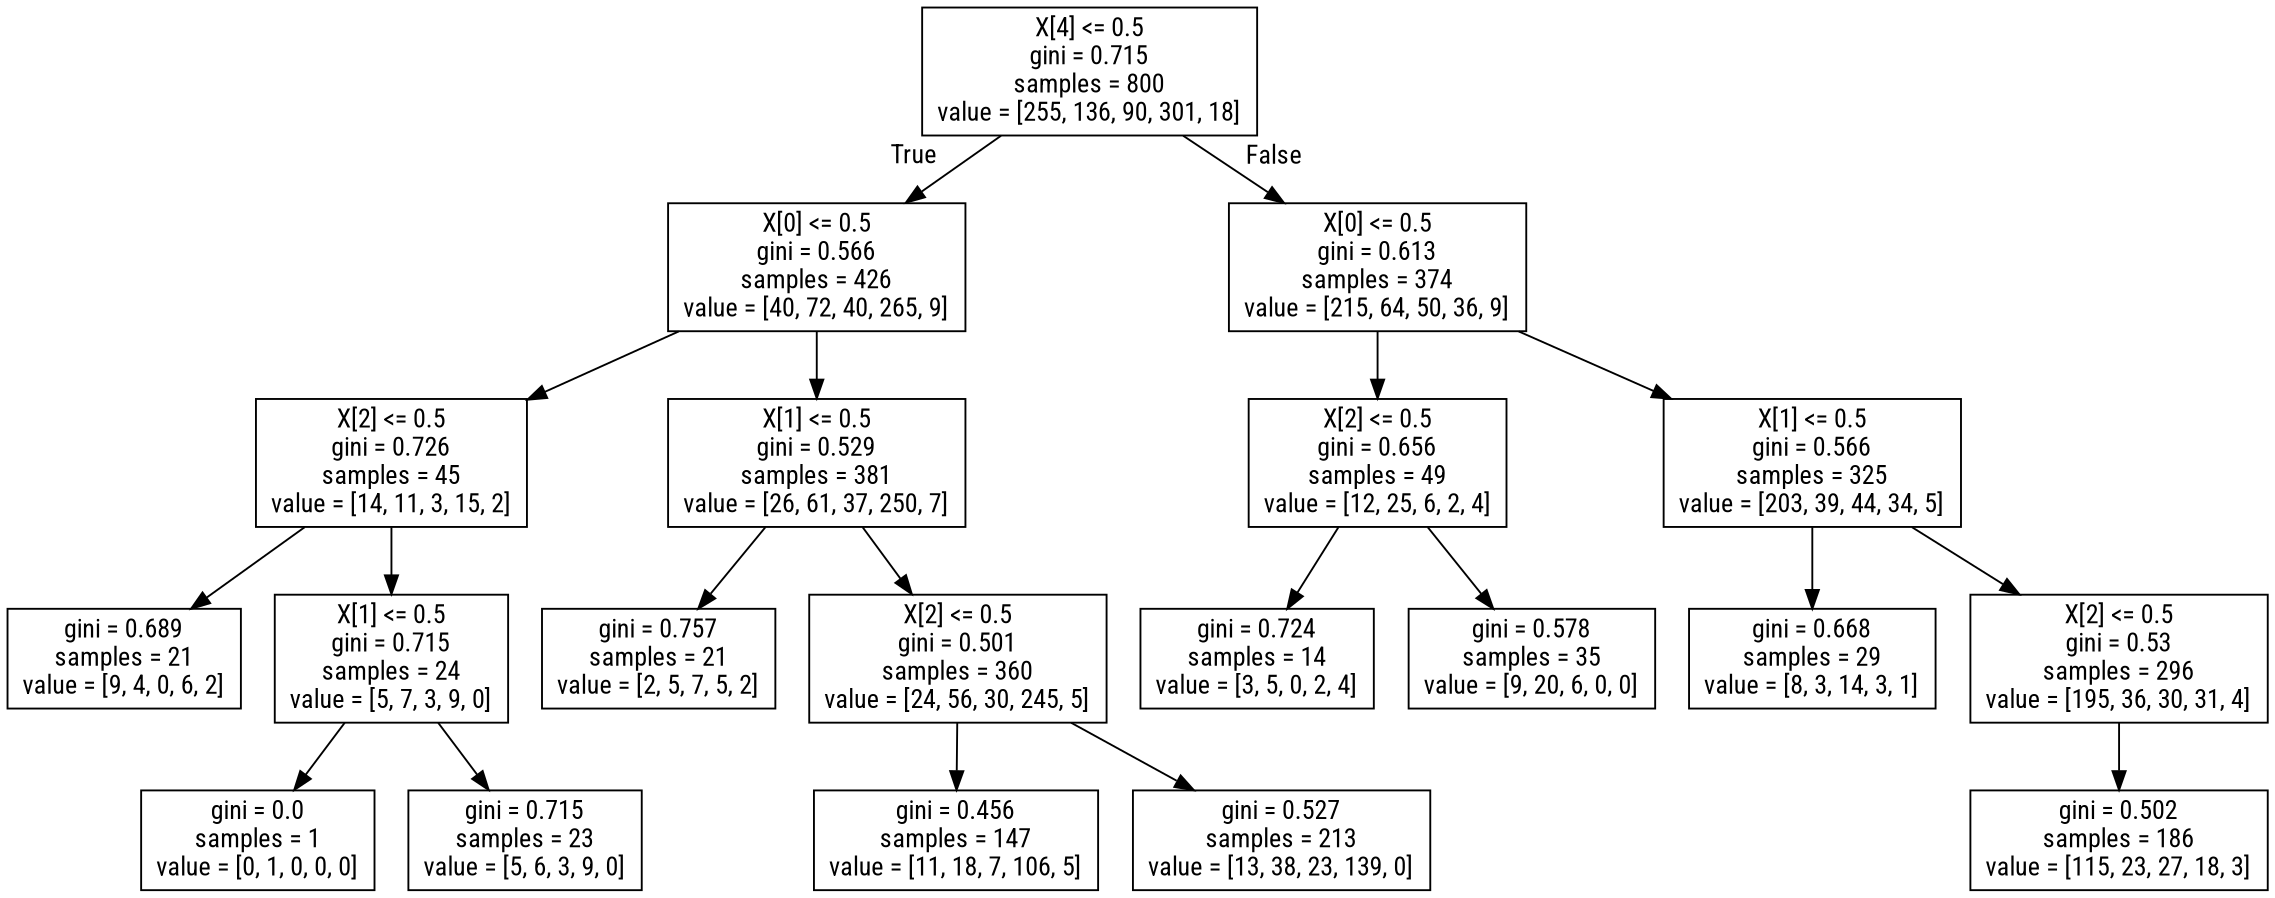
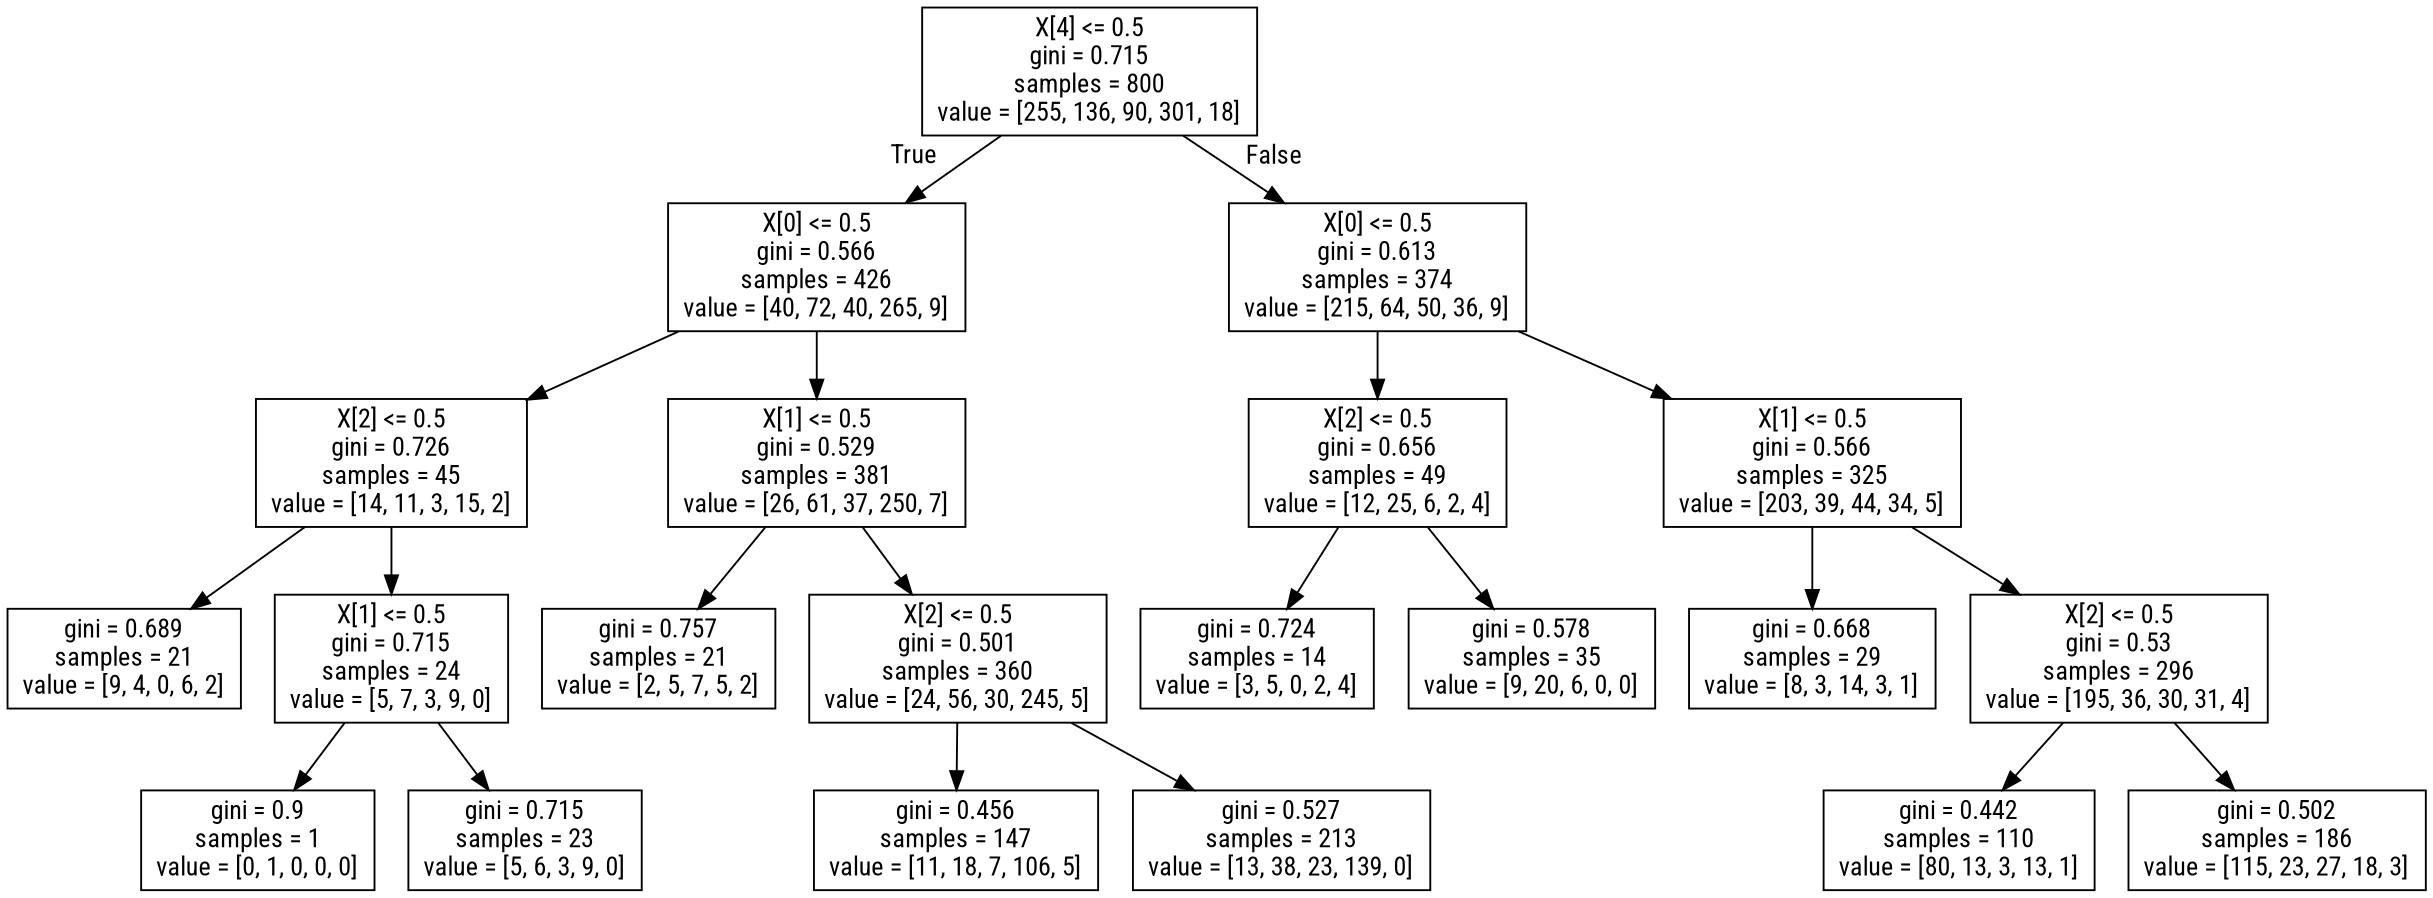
node "gini = 0.0 samples = 1 value = [0, 1, 0, 0, 0]": label "gini = 0.0 samples = 1 value = [0, 1, 0, 0, 0]" -> "gini = 0.9 samples = 1 value = [0, 1, 0, 0, 0]"
node "gini = 0.442 samples = 110 value = [80, 13, 3, 13, 1]": added
